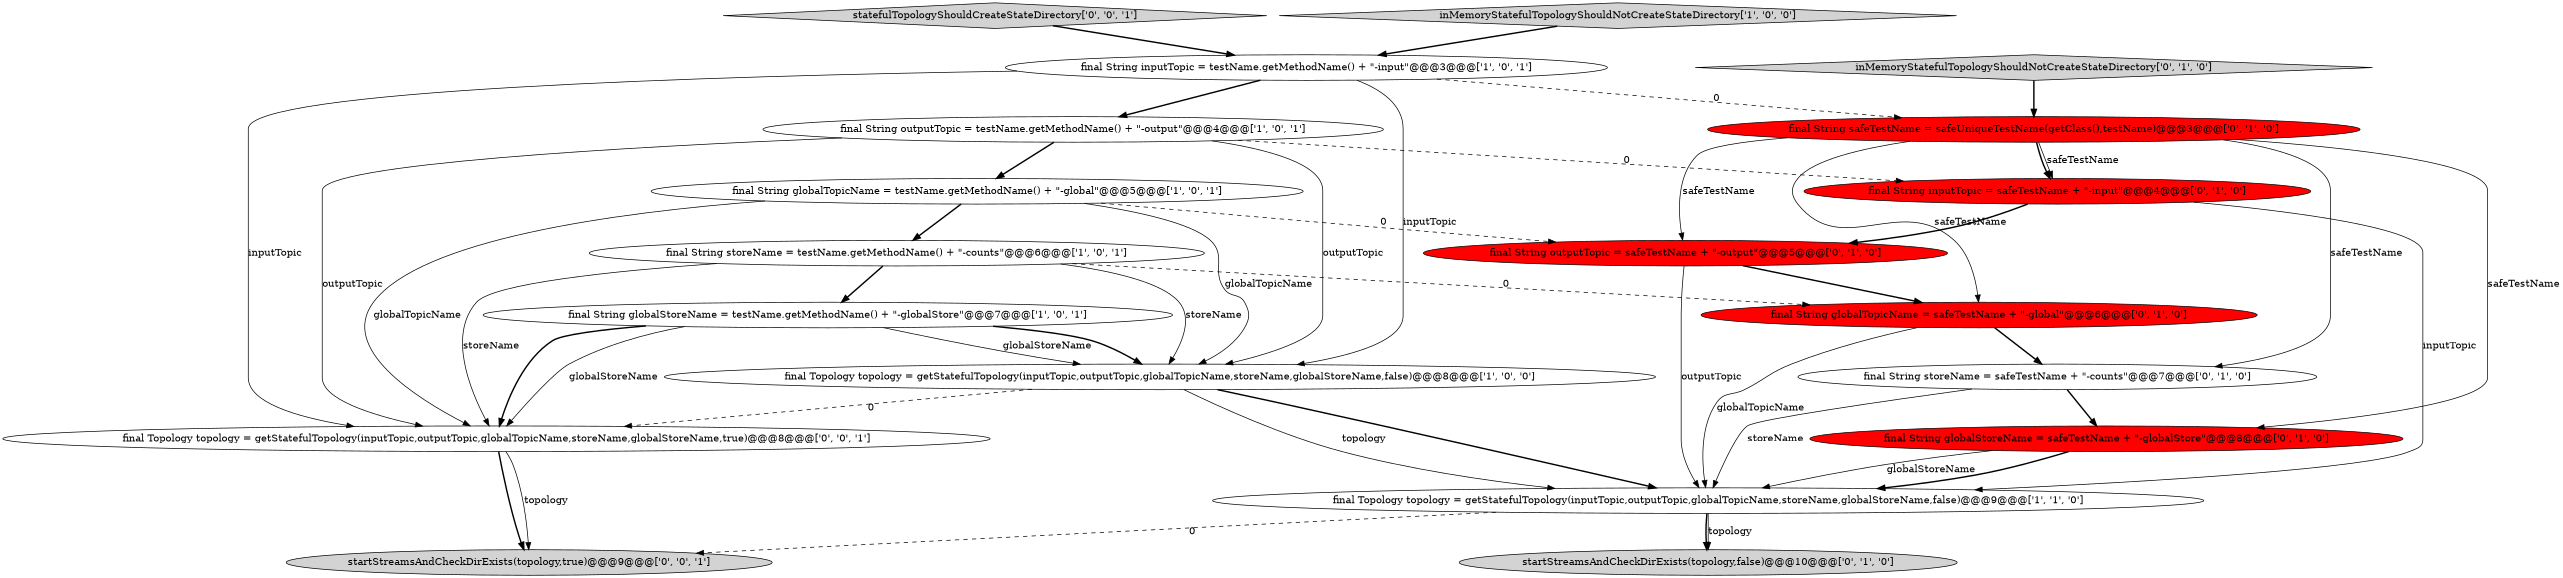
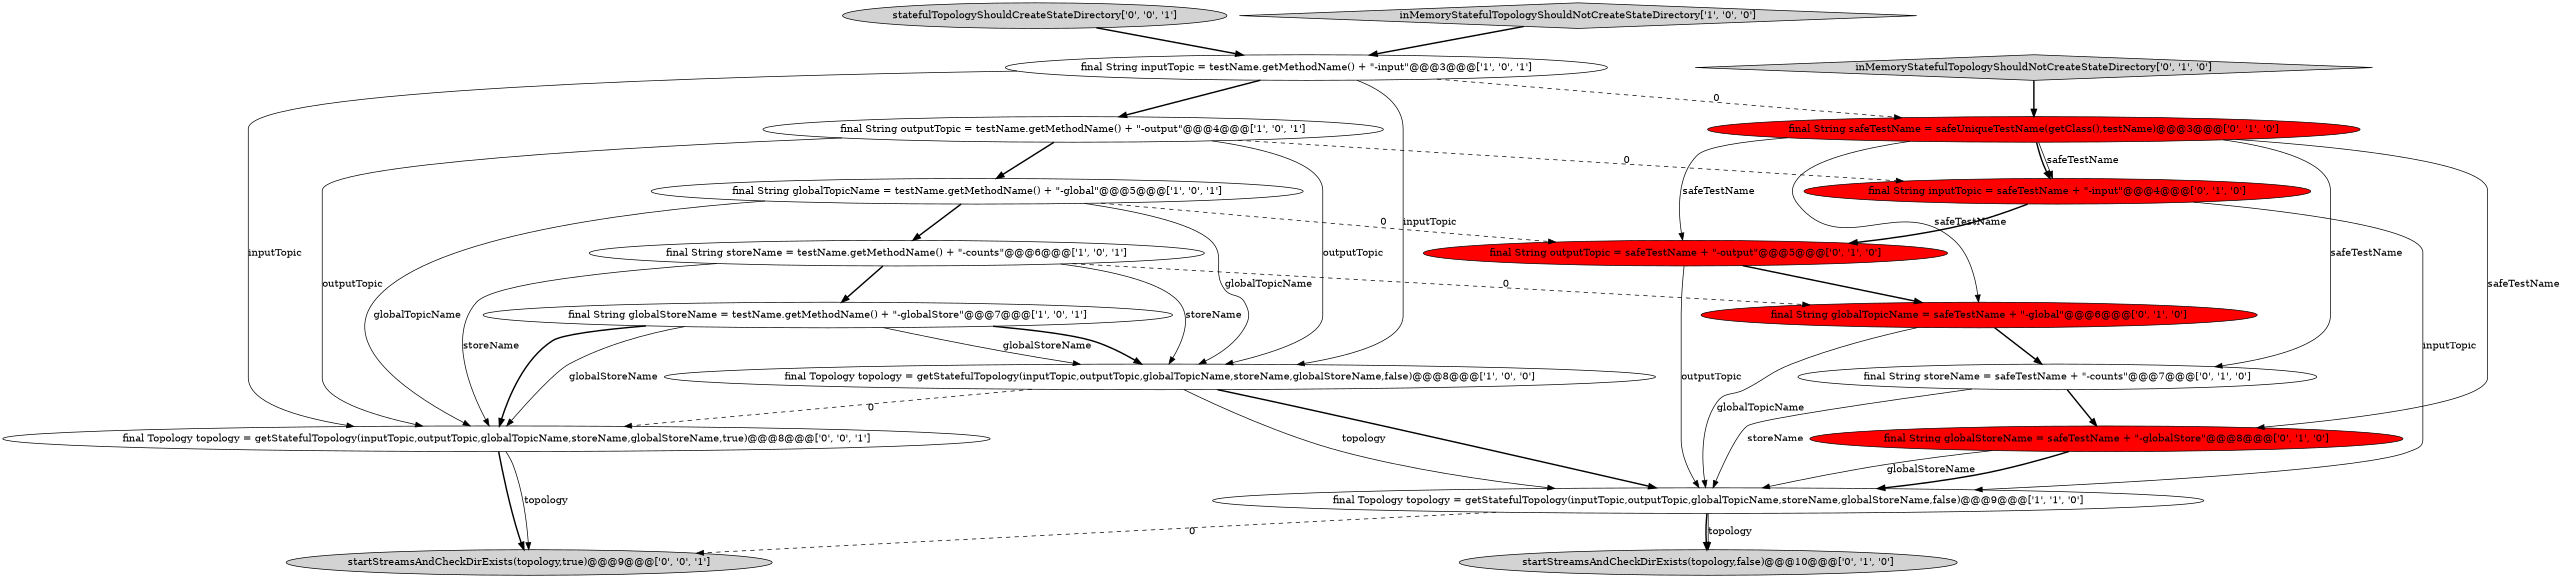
node "statefulTopologyShouldCreateStateDirectory['0', '0', '1']": shape diamond -> ellipse
